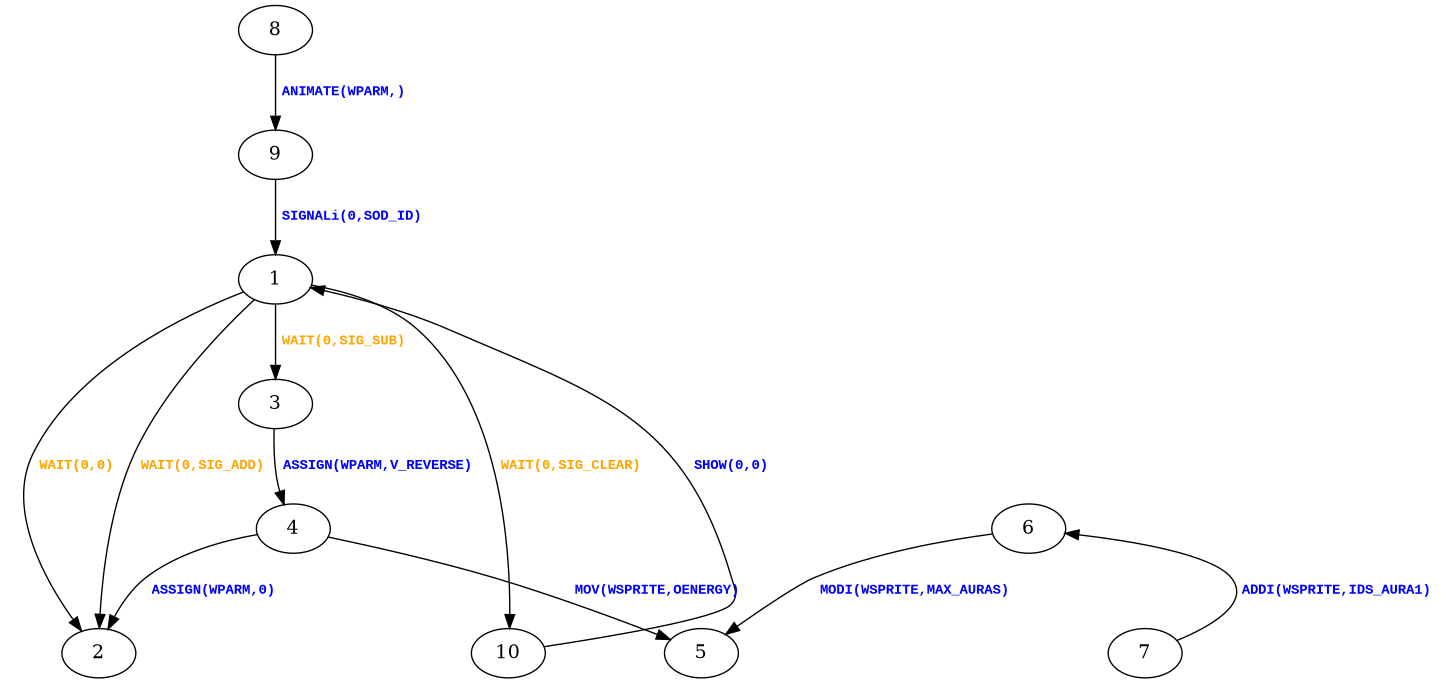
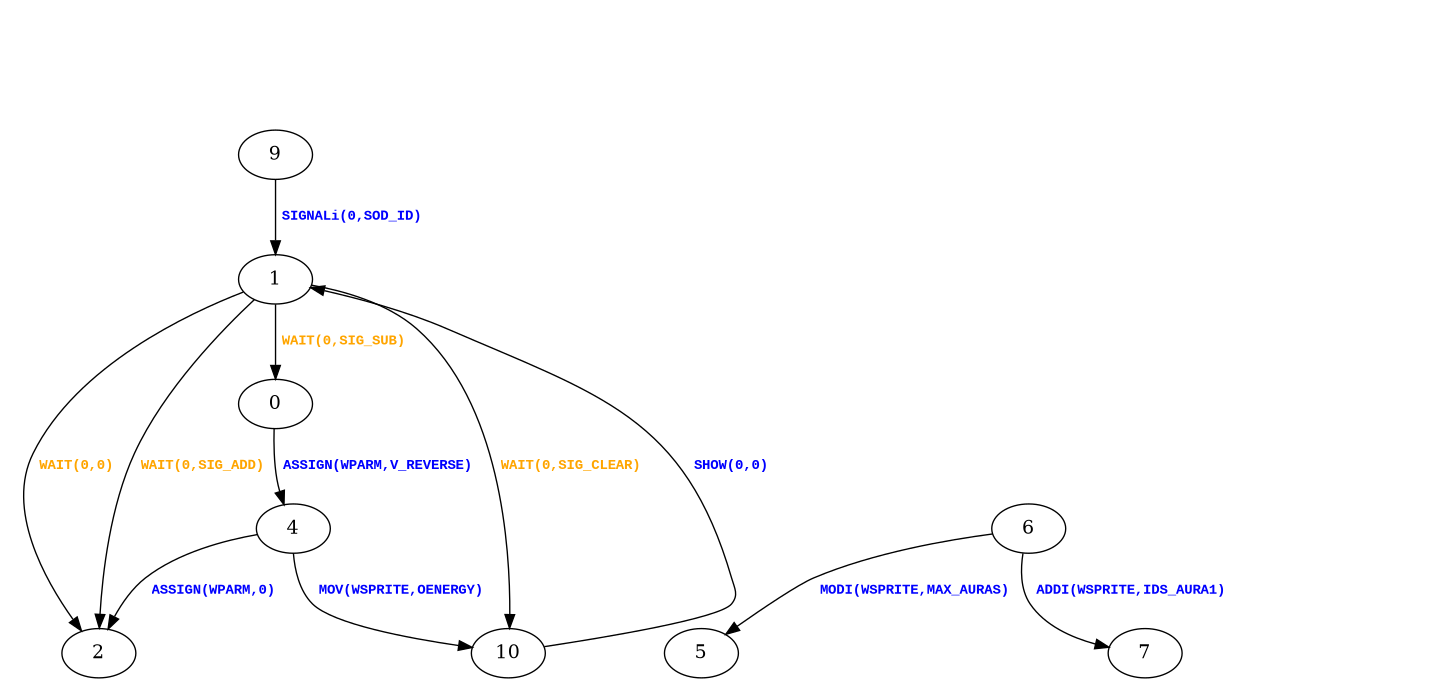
node "8": removed
node "3": label "3" -> "0"
edge "7" -> "6": reversed
edge "4" -> "5": now "4" -> "10"
